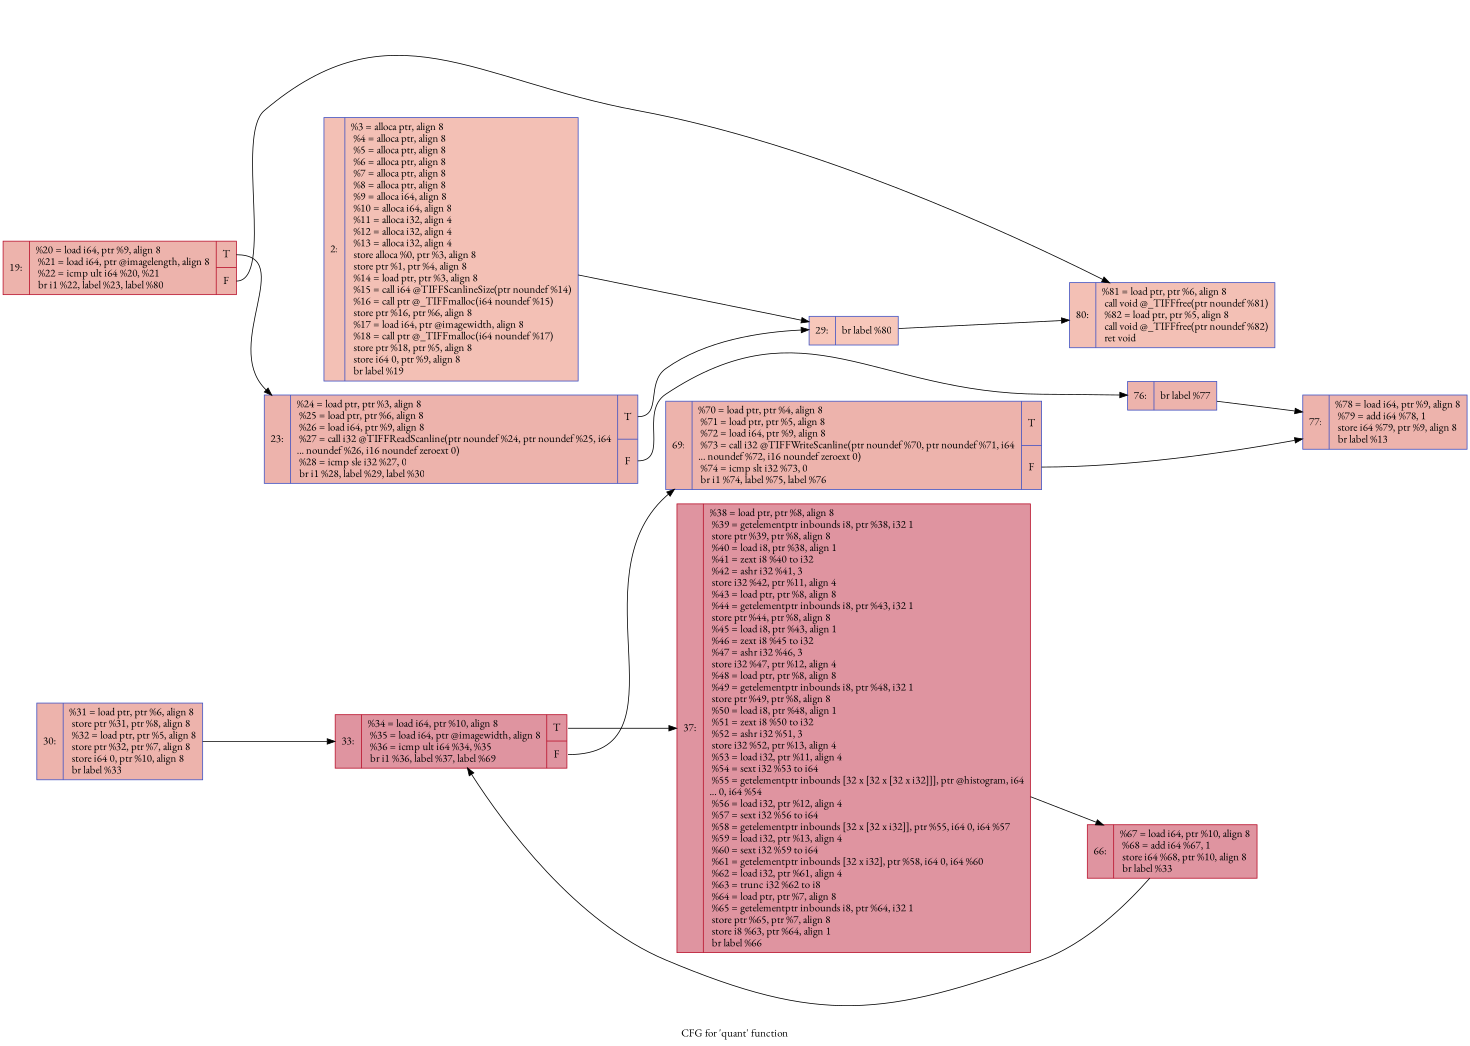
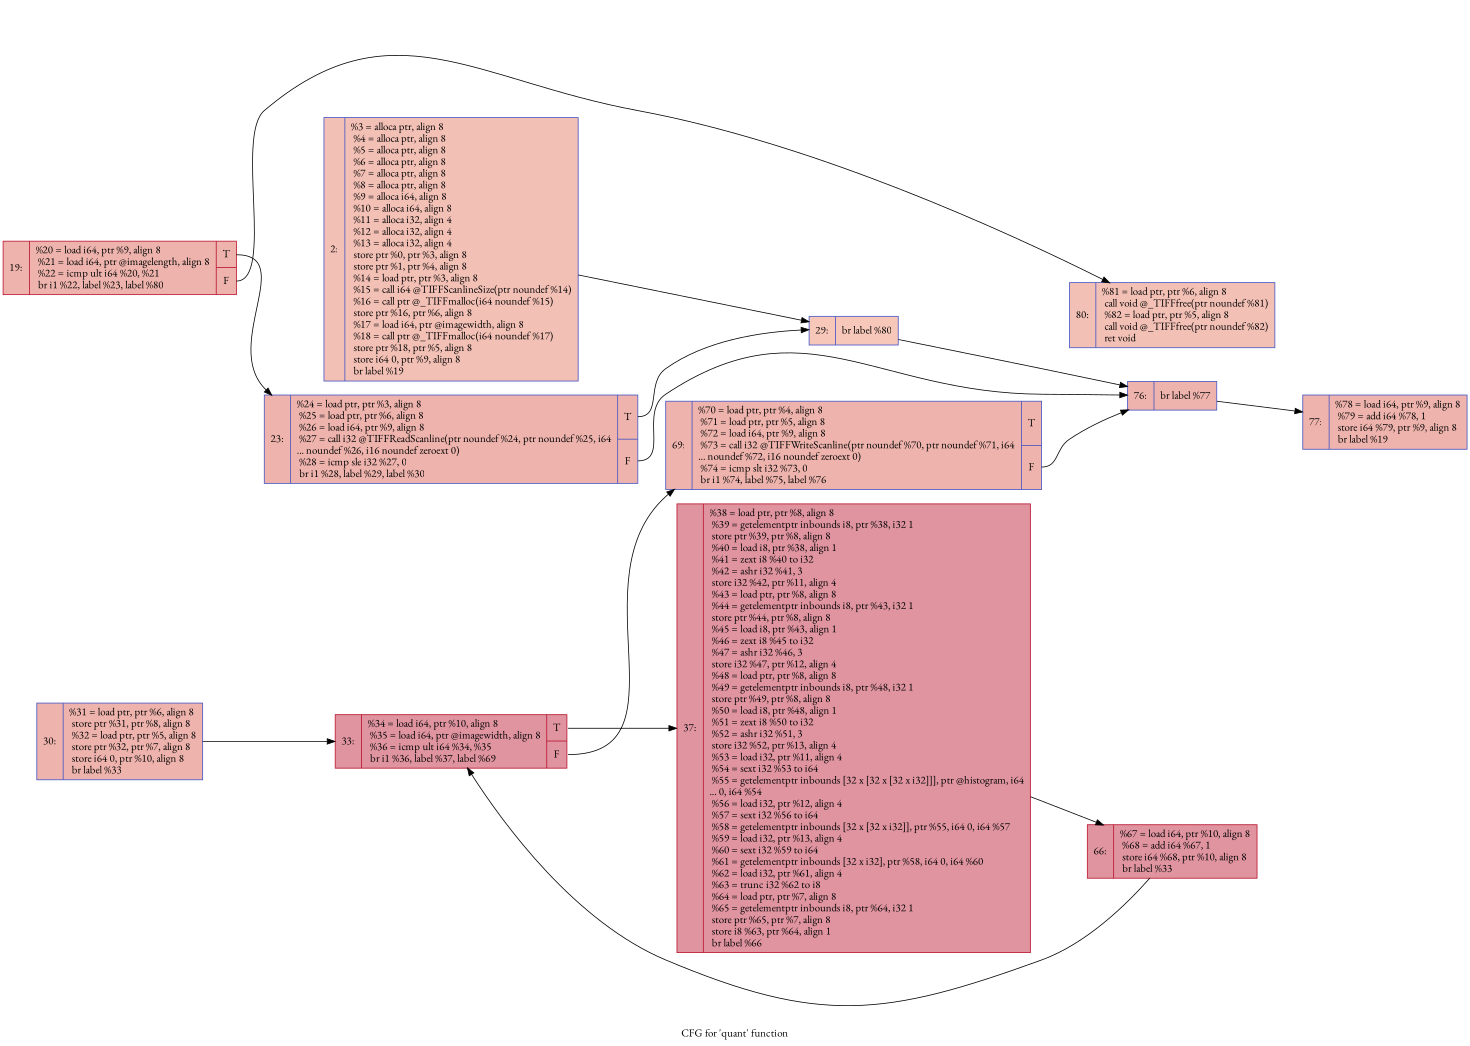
node "2:": text "store alloca %0, ptr %3, align 8" -> "store ptr %0, ptr %3, align 8"
edge "29:" -> "80:": now "29:" -> "76:"
node "77:": text "br label %13" -> "br label %19"
edge "69:" -> "77:": now "69:" -> "76:"
